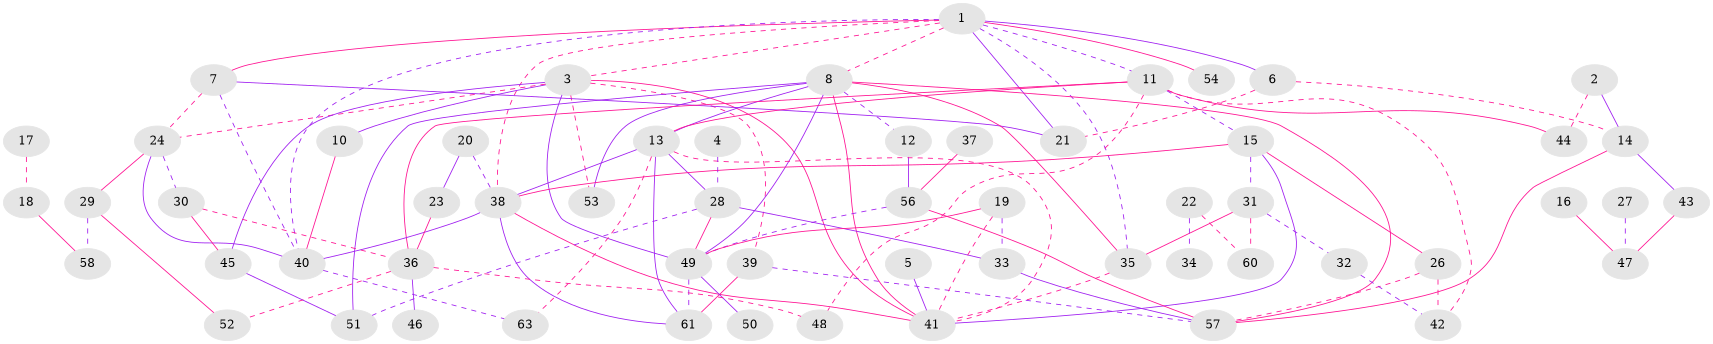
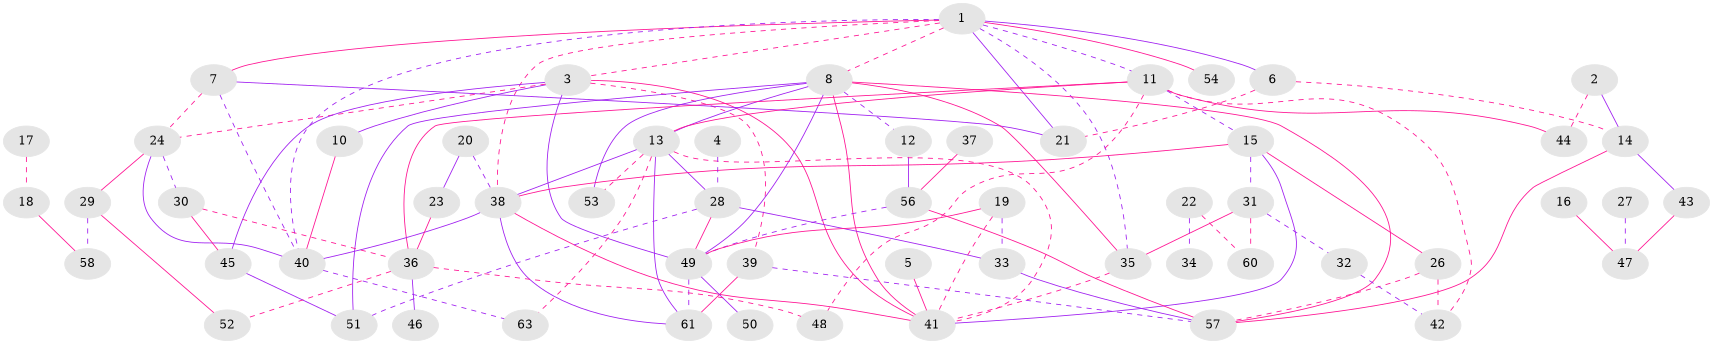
edge "3" -- "53": now "13" -- "53"
edge "5" -- "41": color purple -> deeppink
